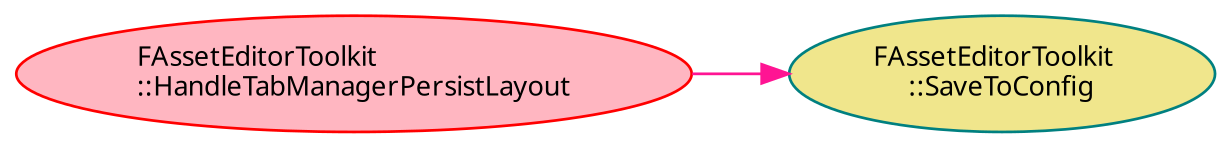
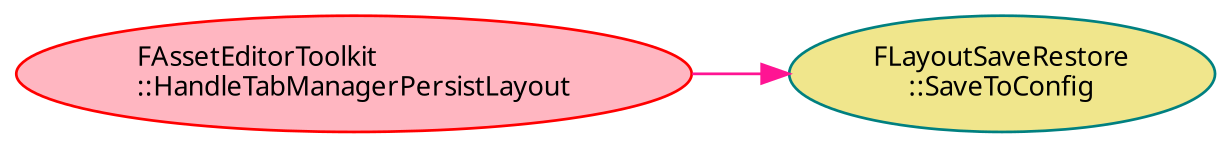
node "FAssetEditorToolkit ::SaveToConfig": label "FAssetEditorToolkit ::SaveToConfig" -> "FLayoutSaveRestore ::SaveToConfig"
